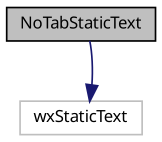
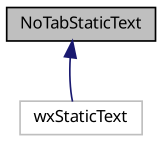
edge "NoTabStaticText" -> "wxStaticText": reversed
